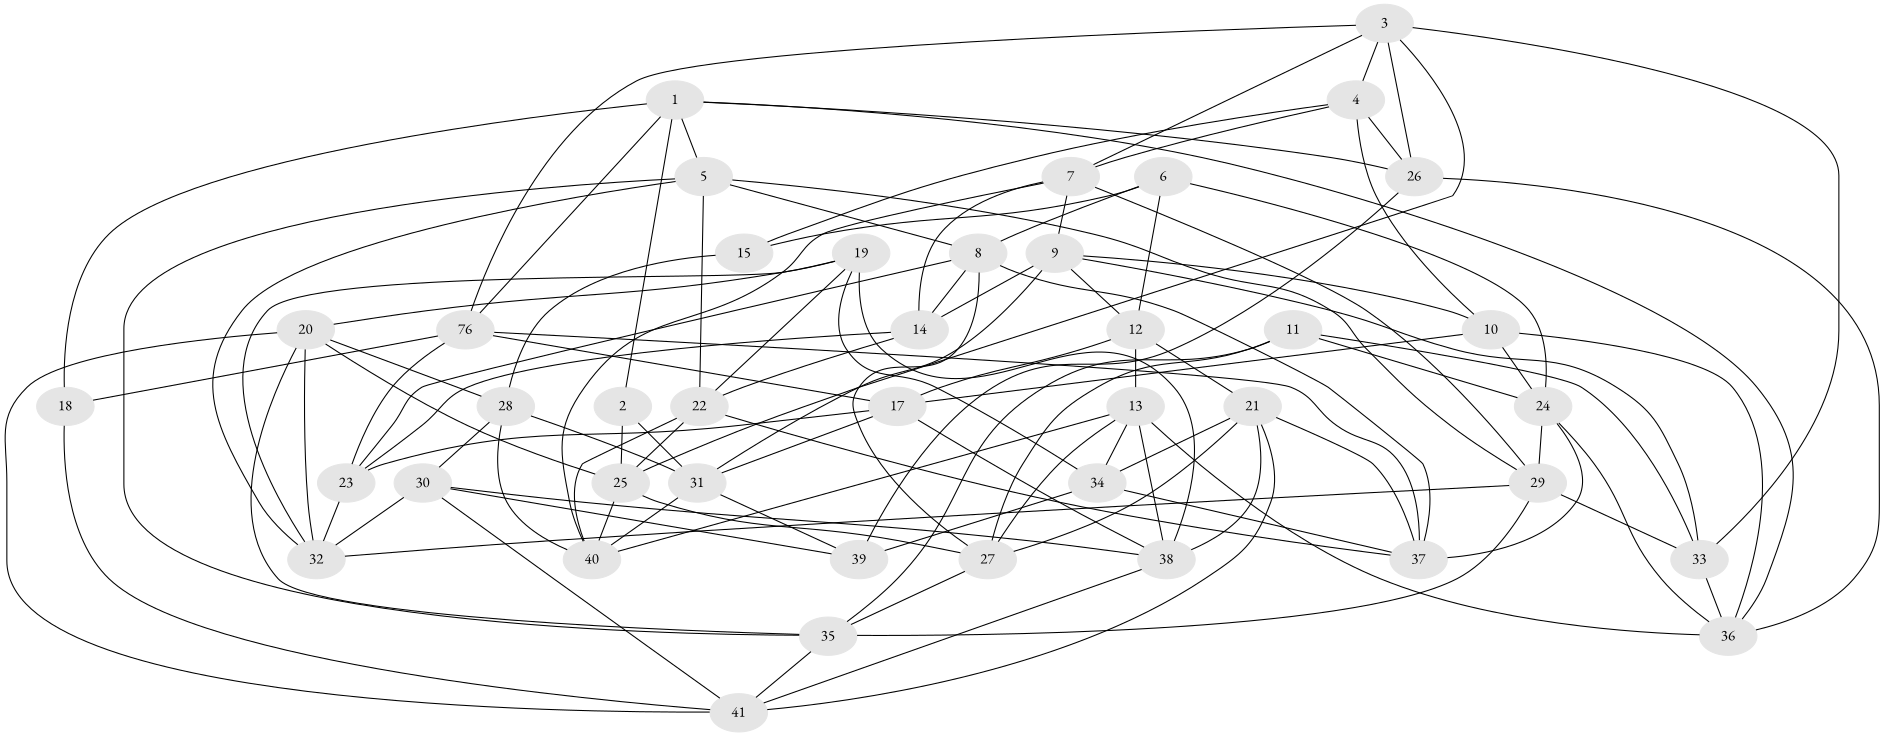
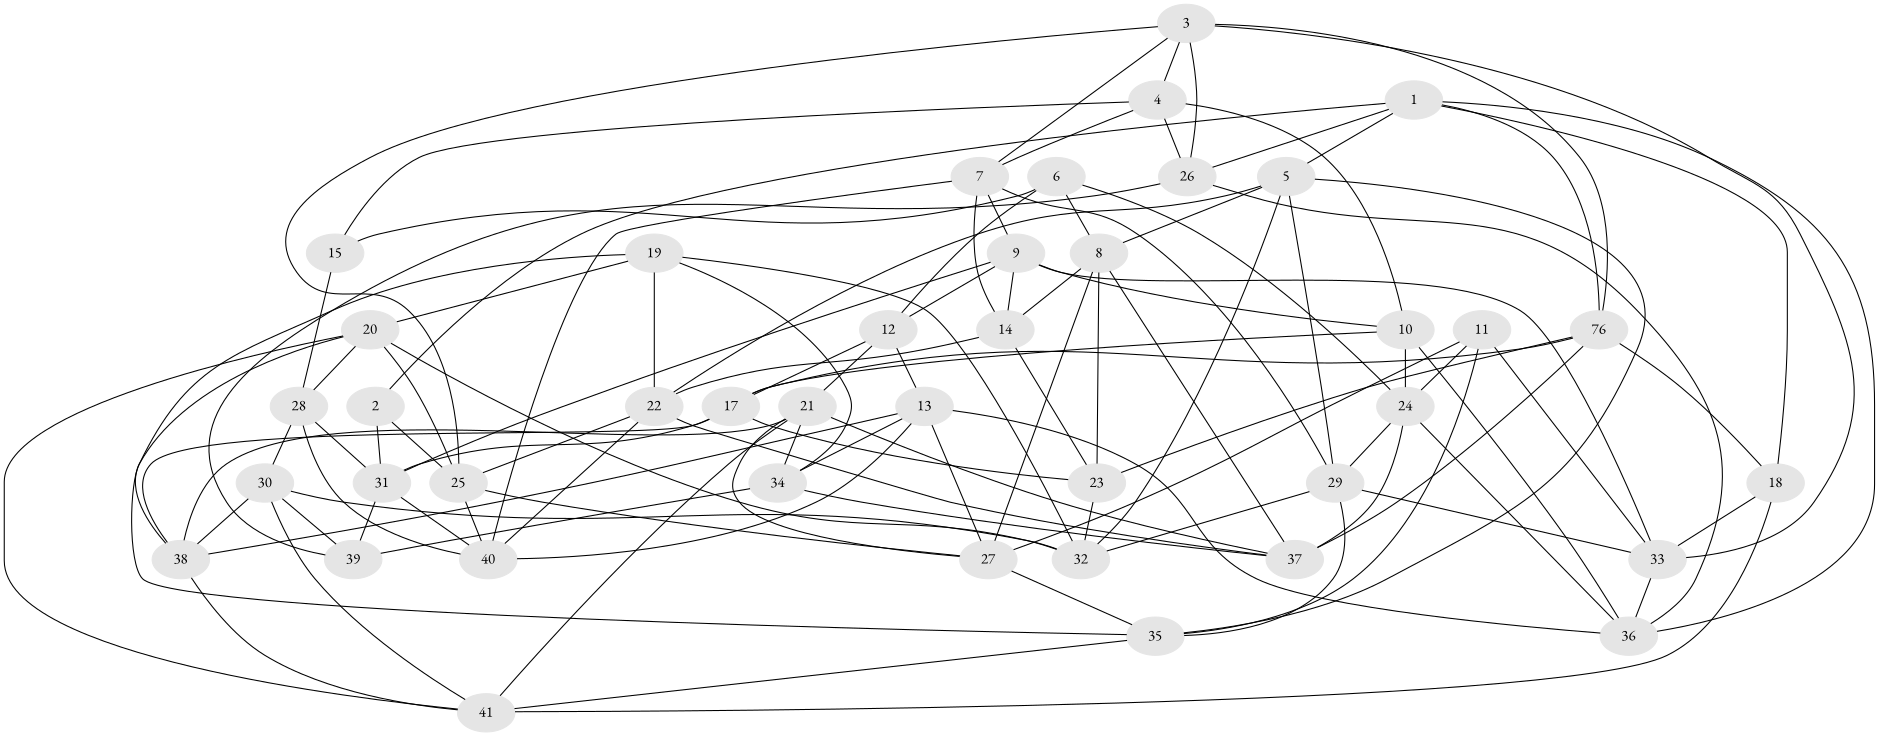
edge "18" -- "33": added
